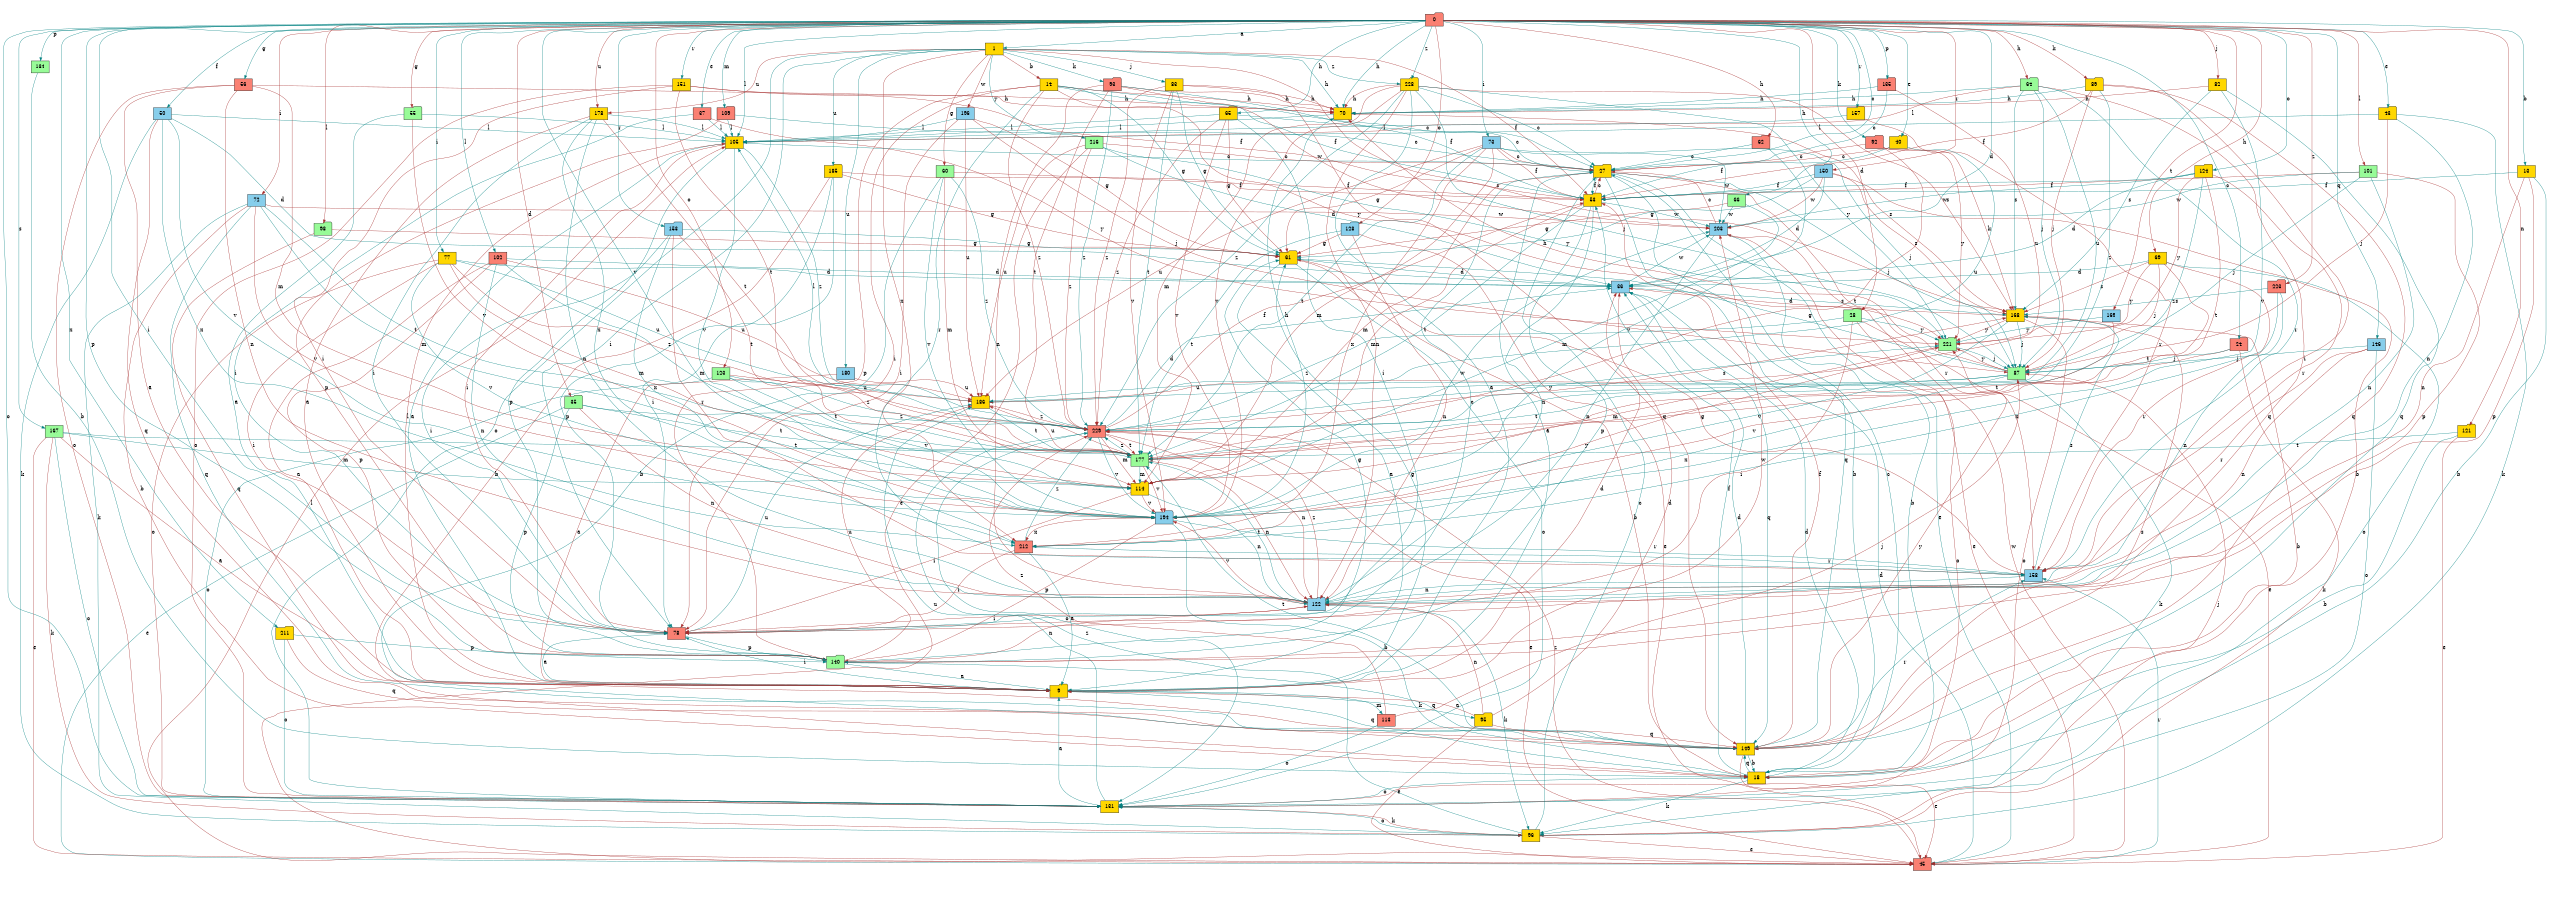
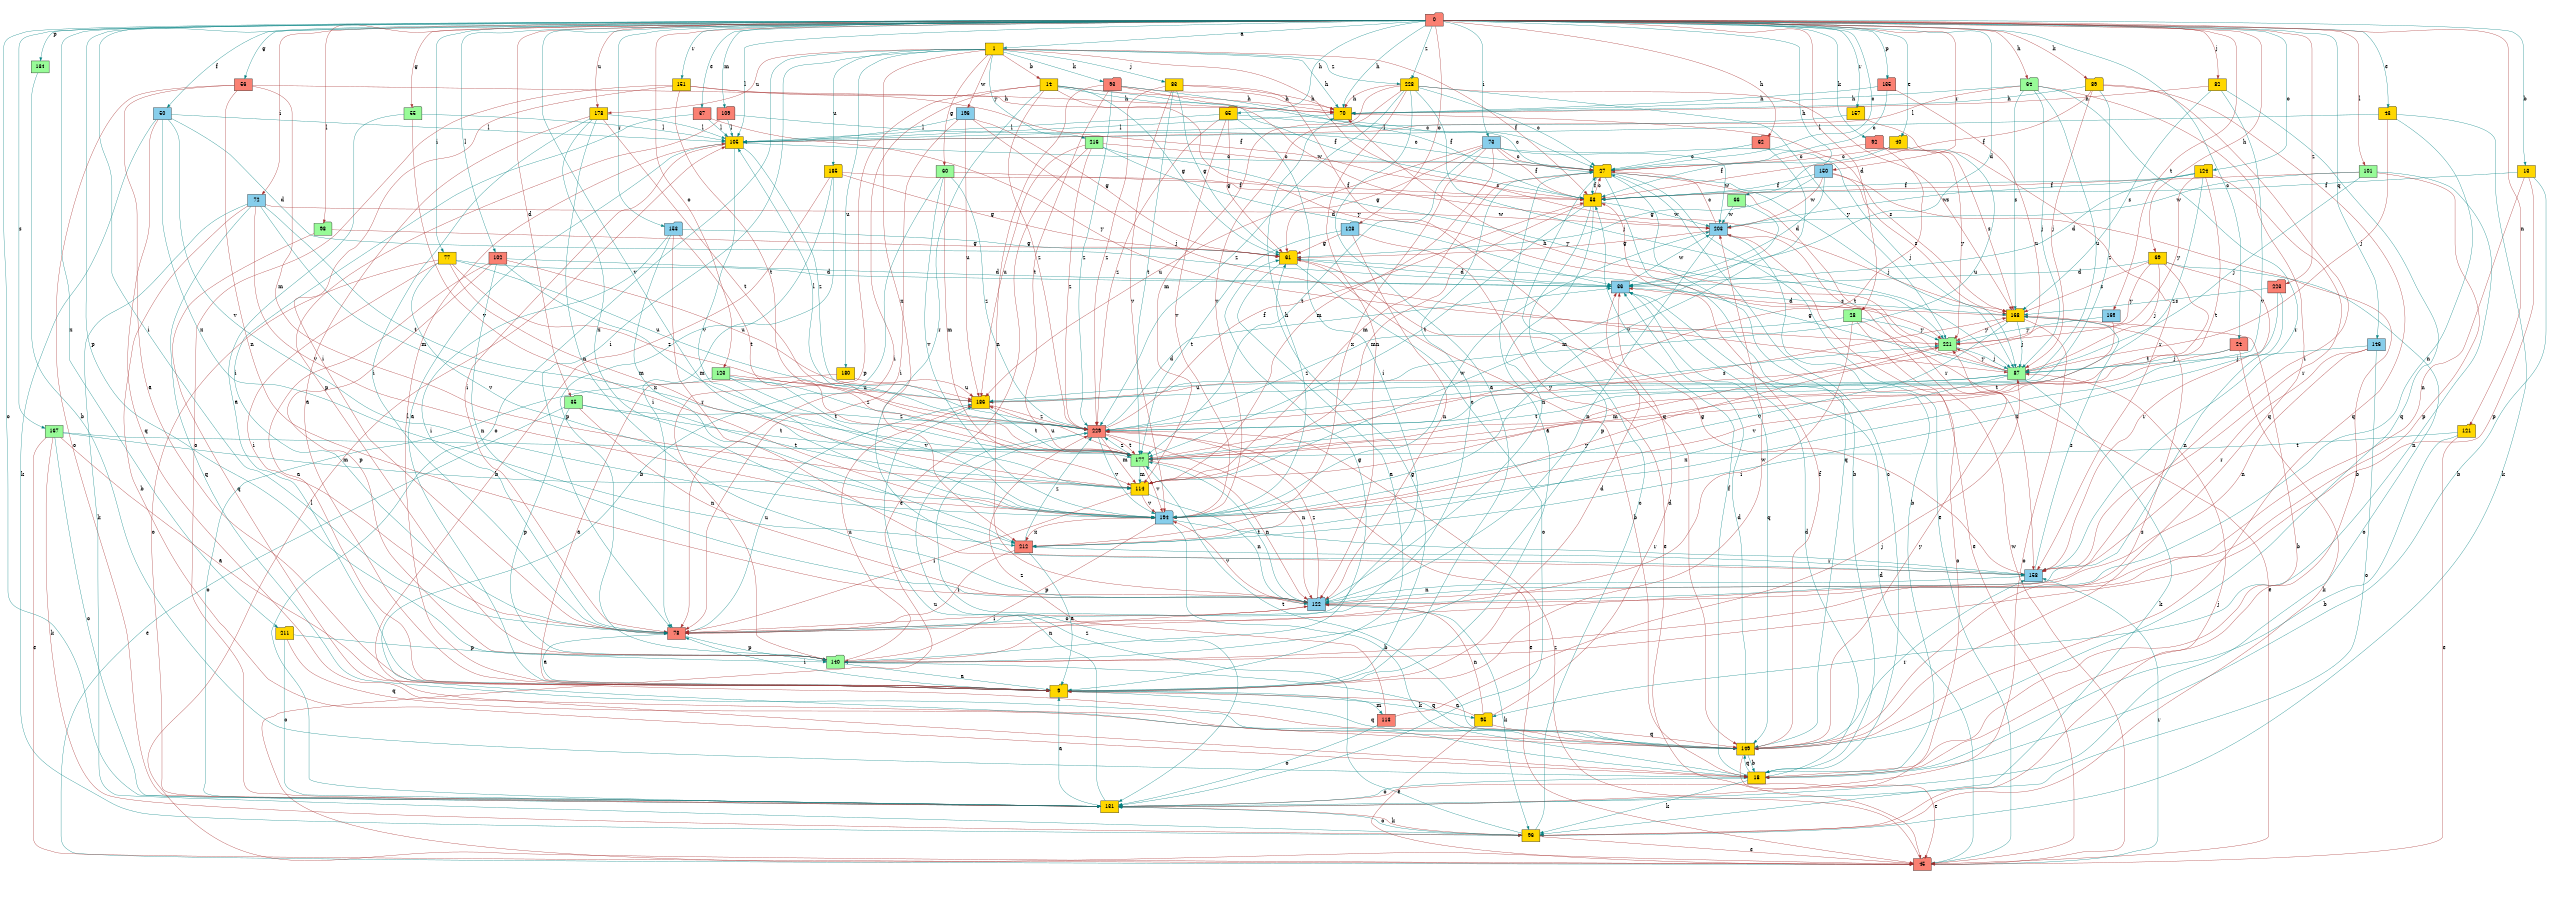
edge "66" -> "61": now "203" -> "61"
edge "92" -> "168": label "k" -> "s"
node "180": fillcolor skyblue -> gold
edge "105" -> "140": removed, label "p"
edge "101" -> "122": now "101" -> "95"
